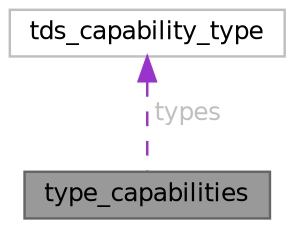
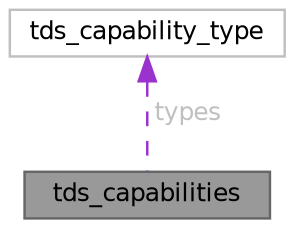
node "type_capabilities": label "type_capabilities" -> "tds_capabilities"
